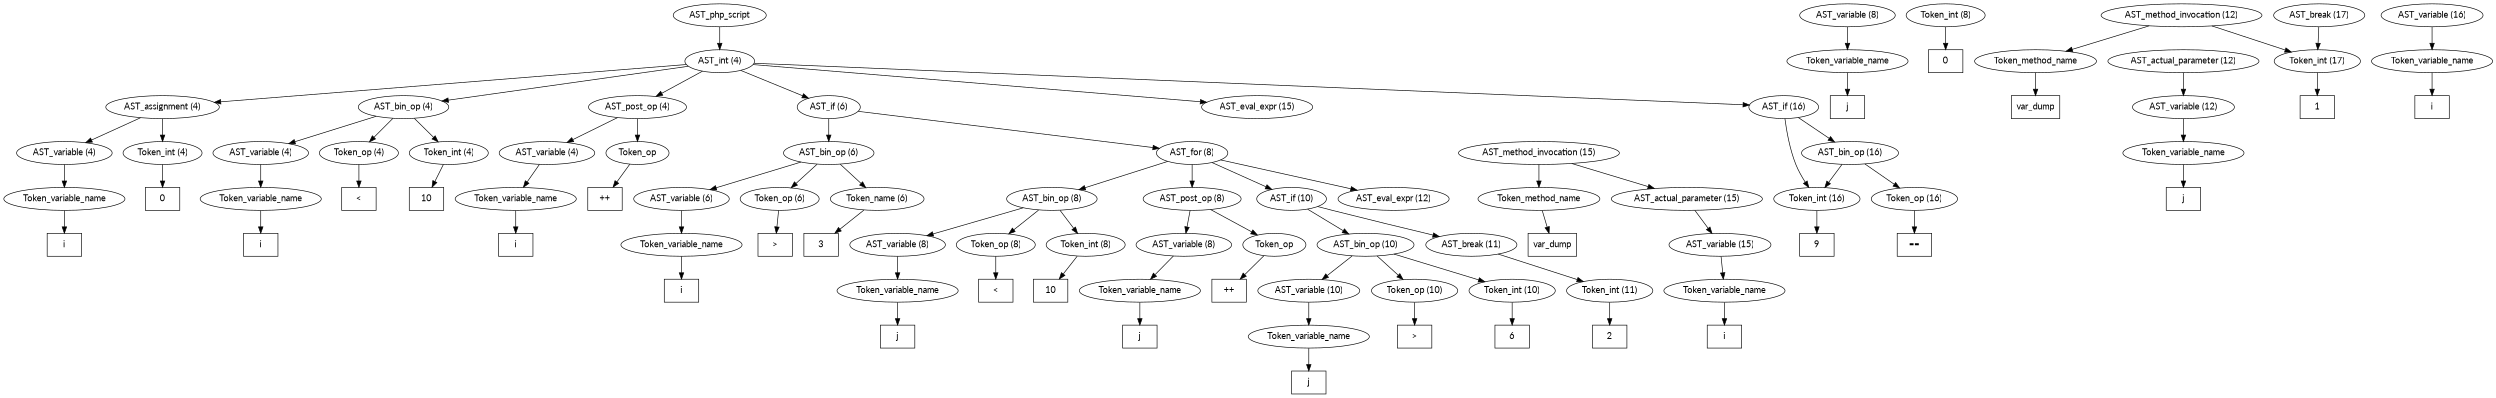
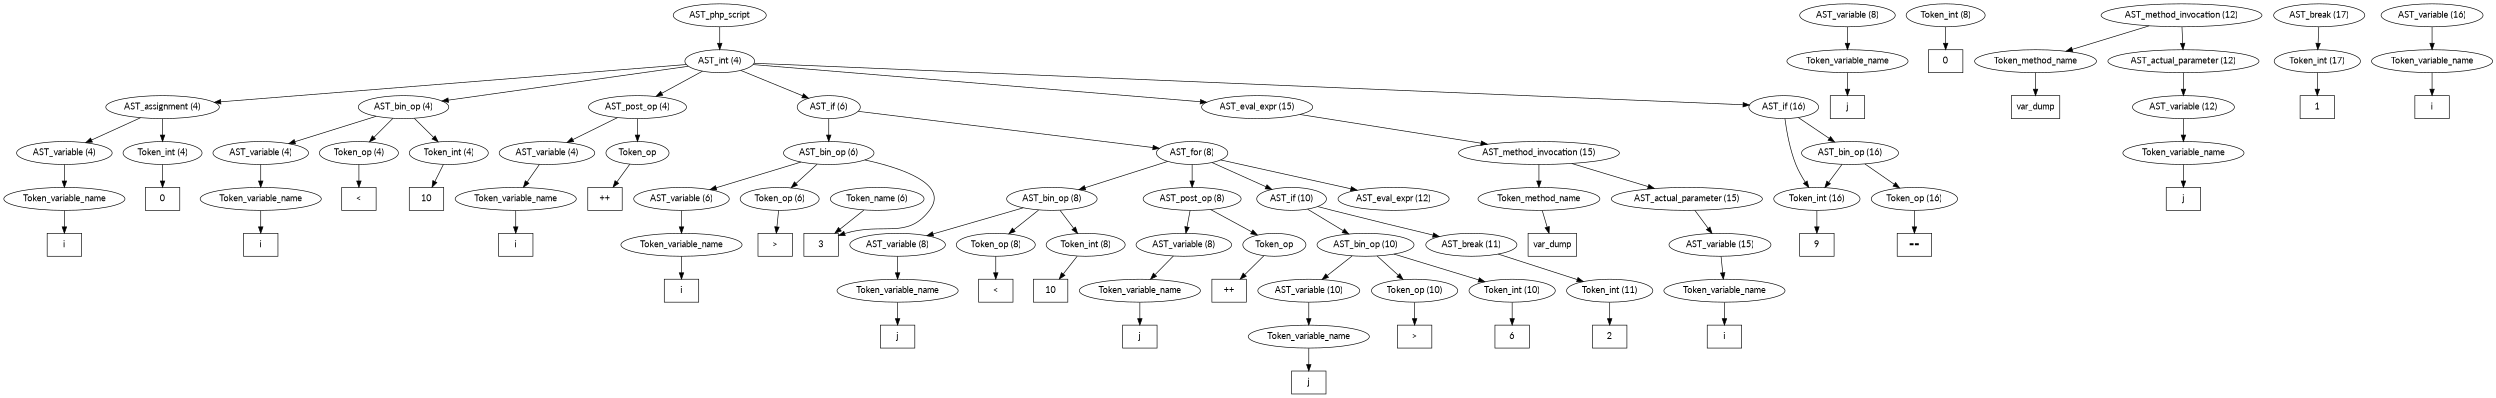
edge "AST_method_invocation (12)" -> "Token_int (17)": now "AST_method_invocation (12)" -> "AST_actual_parameter (12)"
edge "AST_eval_expr (15)" -> "AST_method_invocation (15)": added
edge "AST_bin_op (6)" -> "Token_name (6)": now "AST_bin_op (6)" -> "3"
